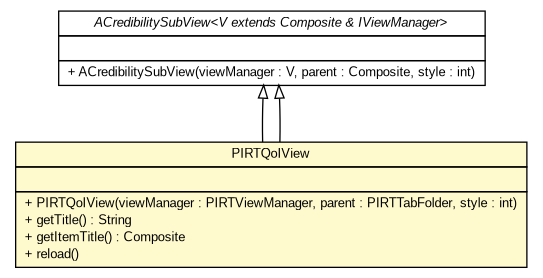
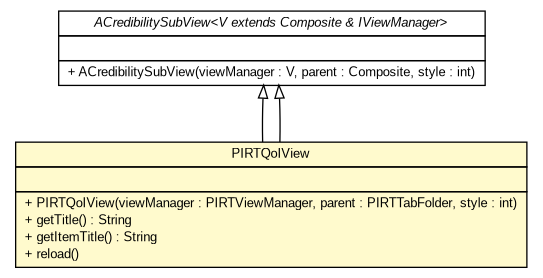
node "PIRTQoIView": text "+ getItemTitle() : Composite" -> "+ getItemTitle() : String"
